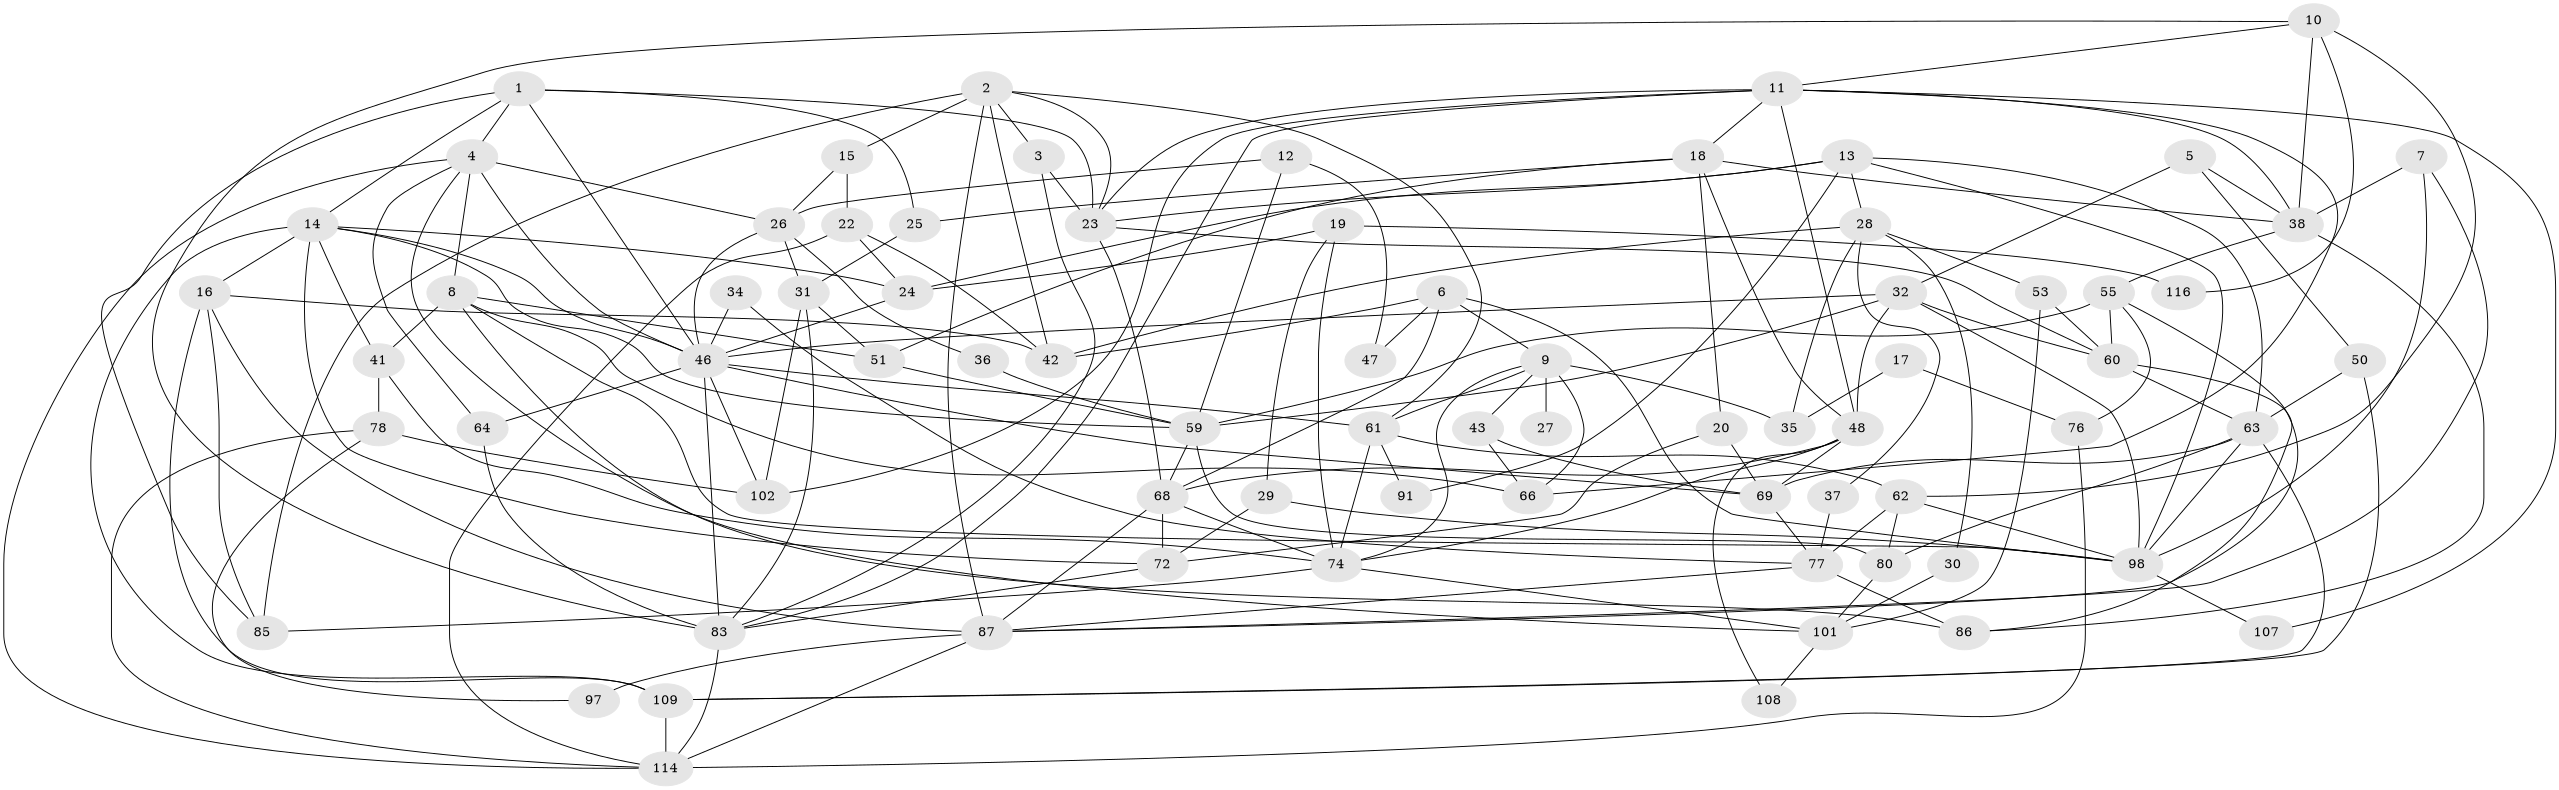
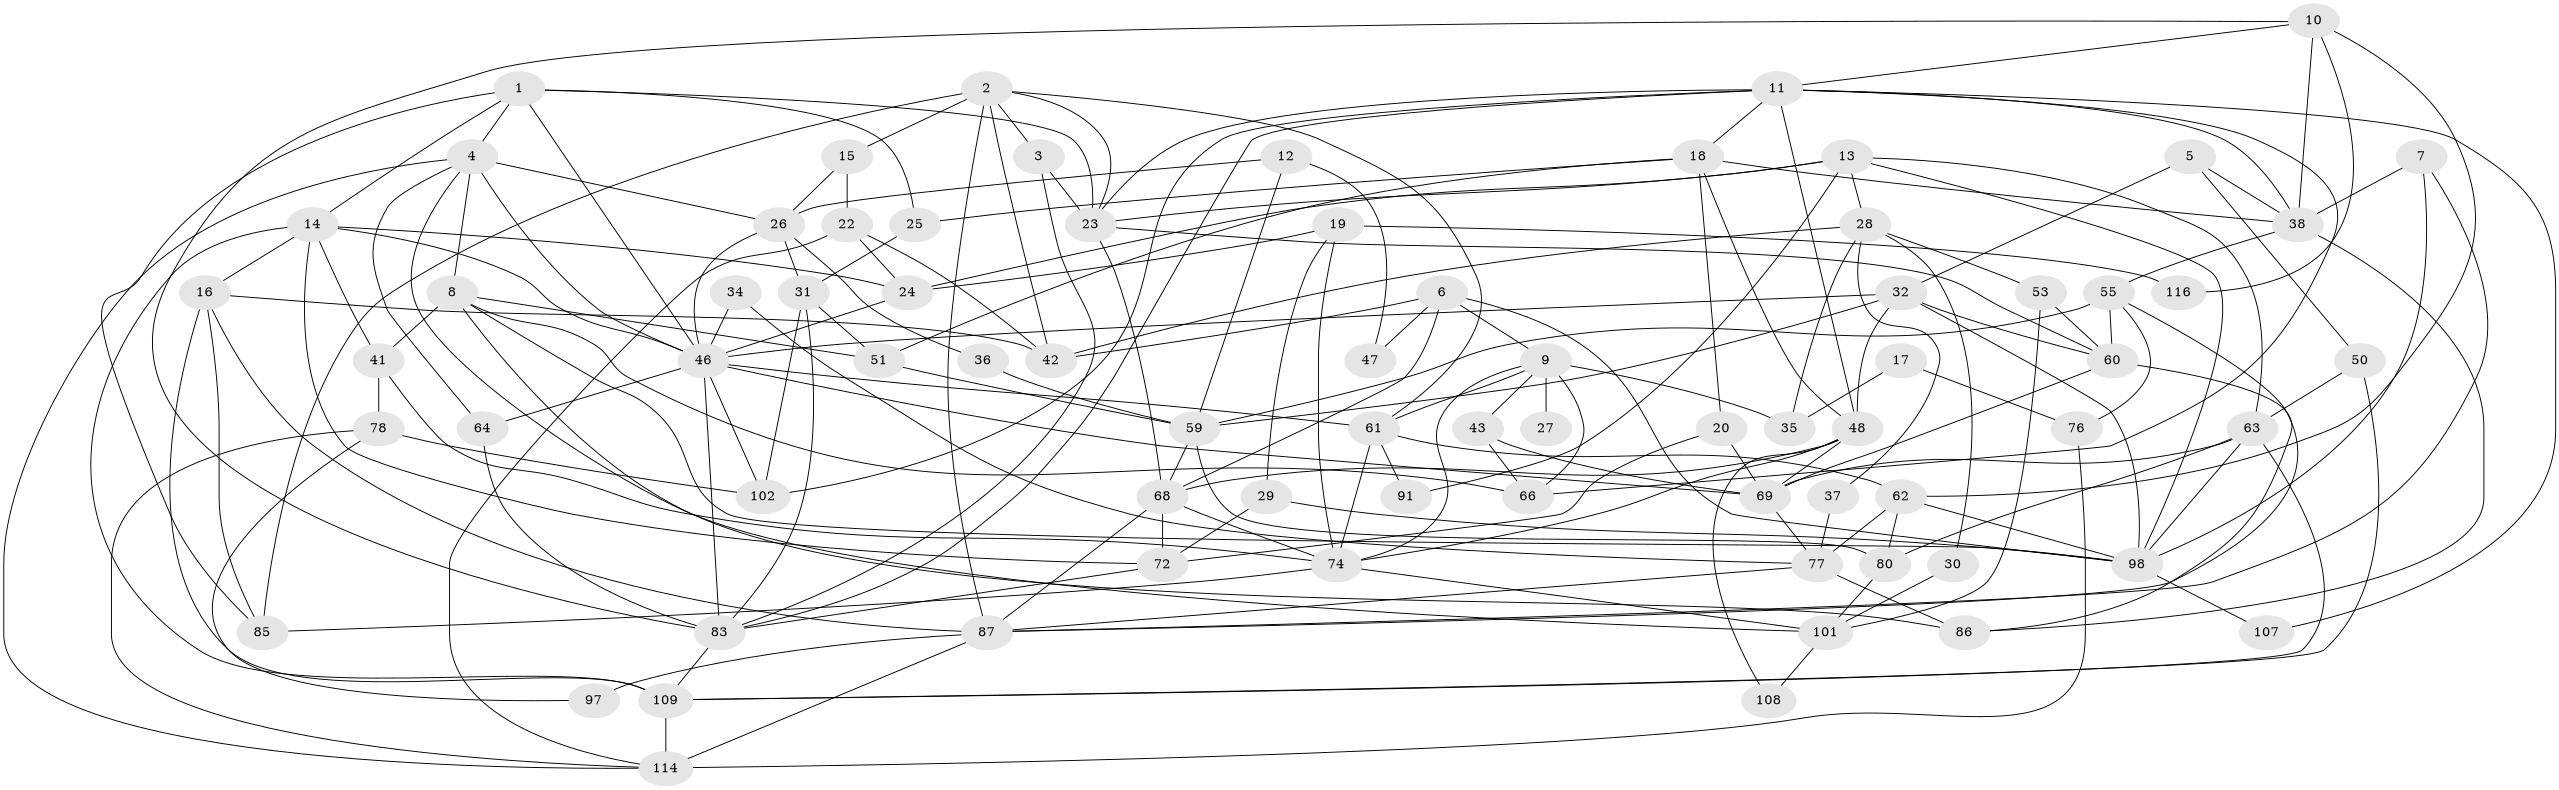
edge "14" -- "59": removed
edge "60" -- "63": now "60" -- "69"
edge "83" -- "114": now "83" -- "109"
